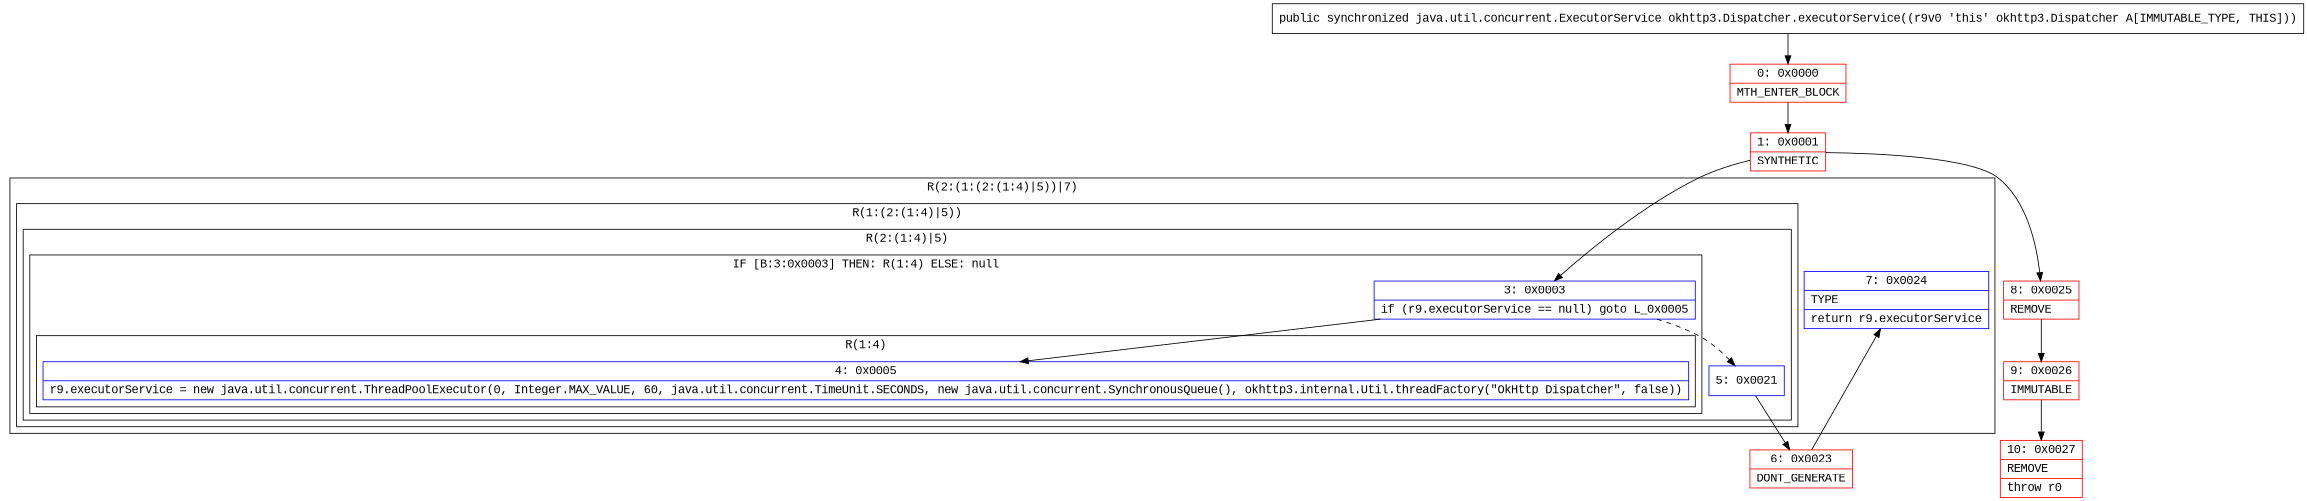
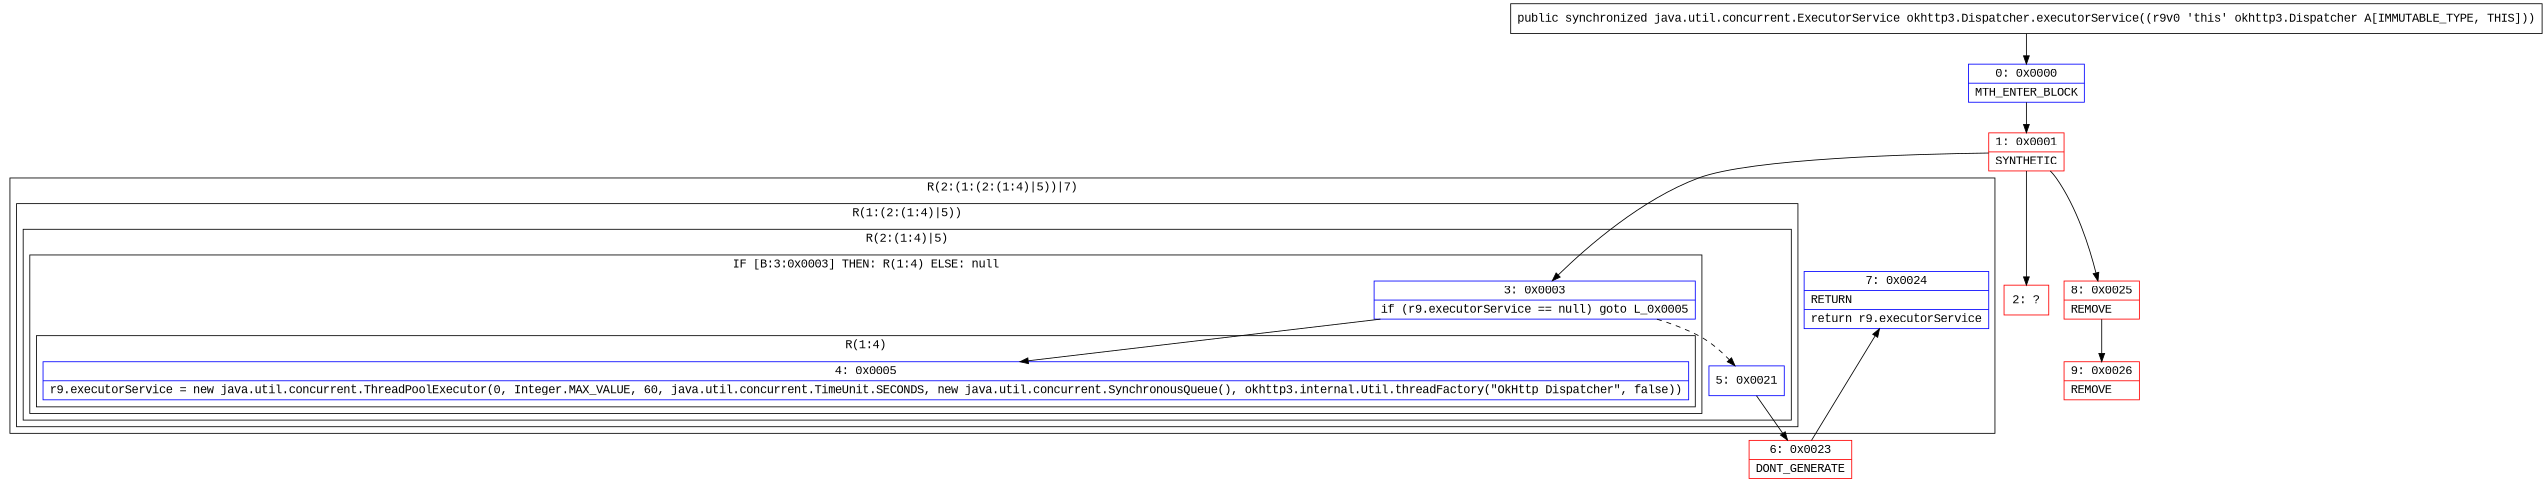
node "0: 0x0000": color red -> blue
node "7: 0x0024": text "TYPE" -> "RETURN"
node "2: ?": added
node "9: 0x0026": text "IMMUTABLE" -> "REMOVE"
node "10: 0x0027": removed
